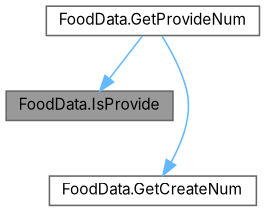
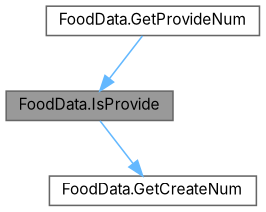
edge "FoodData.GetProvideNum" -> "FoodData.GetCreateNum": now "FoodData.IsProvide" -> "FoodData.GetCreateNum"
